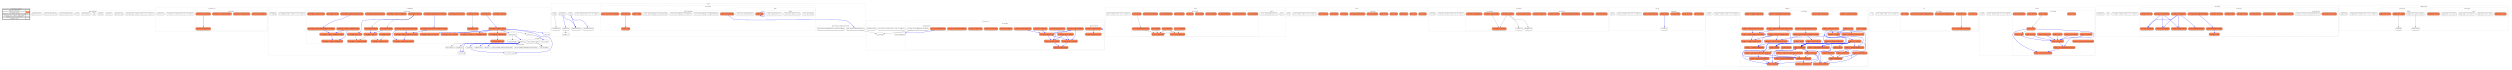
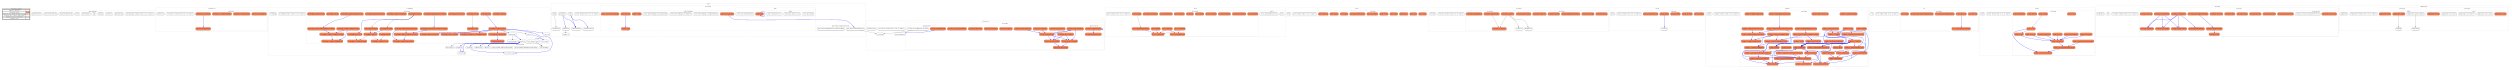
edge "drawer.clear" -> "drawer._calculateSketchCanvasSize": now "drawer.viewportToDrawerRectangle" -> "drawer._calculateSketchCanvasSize"
edge "viewport.goHome" -> "viewport.getHomeBounds": added
